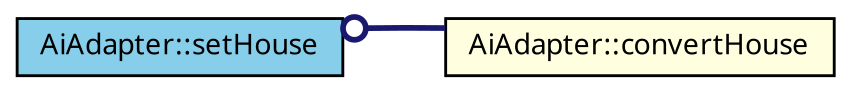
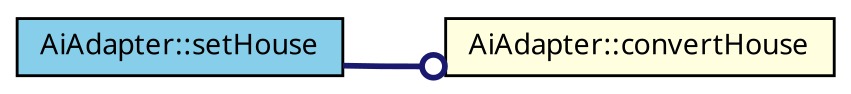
edge "AiAdapter::convertHouse" -> "AiAdapter::setHouse": reversed
